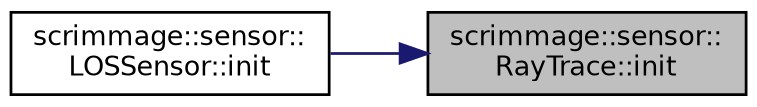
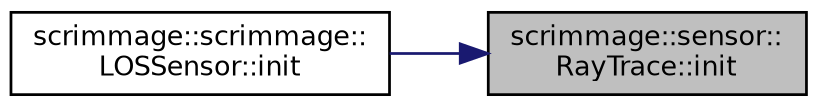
node "scrimmage::sensor:: LOSSensor::init": label "scrimmage::sensor:: LOSSensor::init" -> "scrimmage::scrimmage:: LOSSensor::init"
